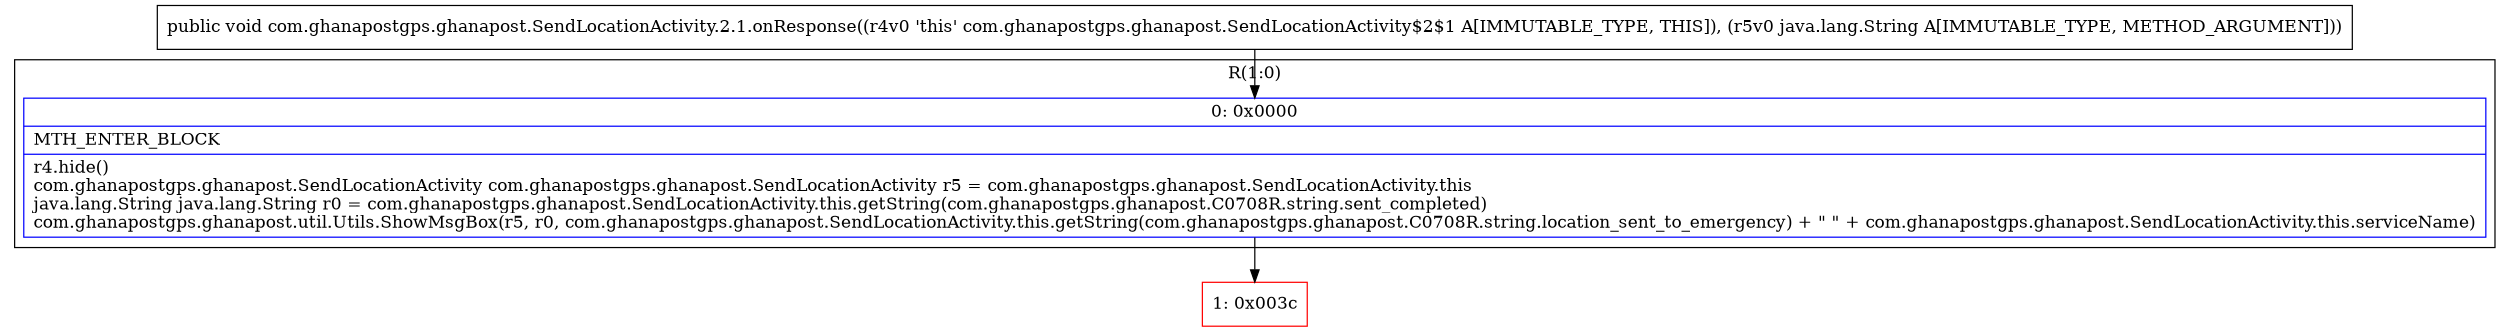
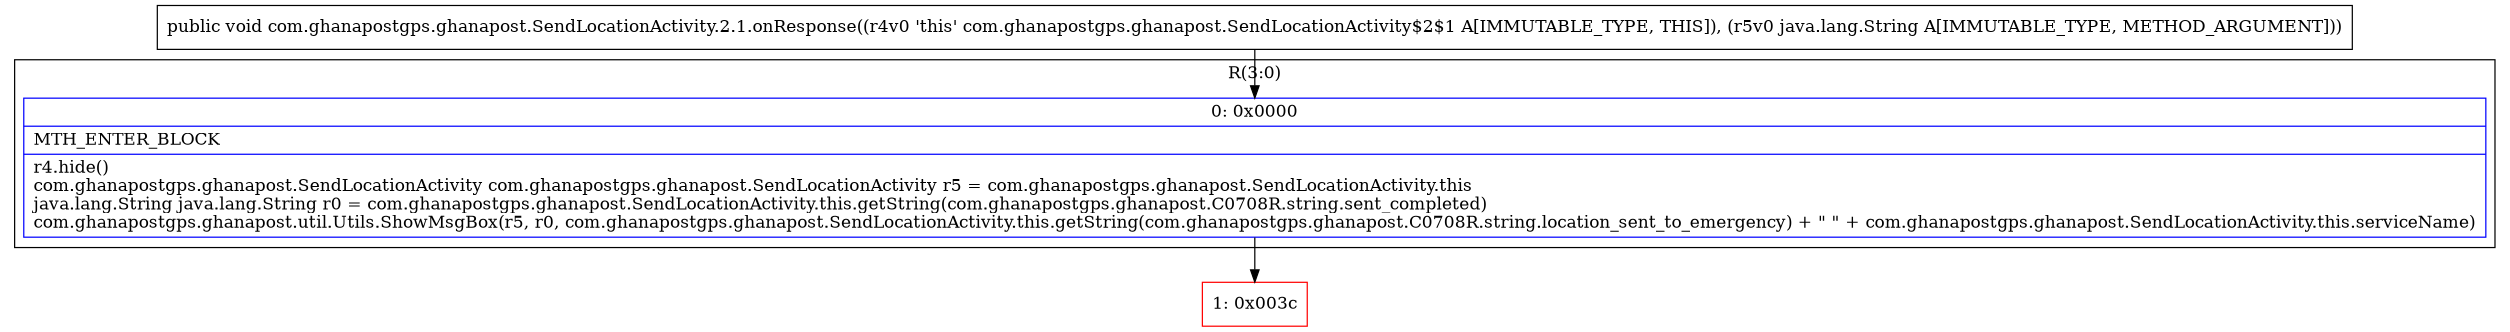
cluster "R(1:0)": label "R(1:0)" -> "R(3:0)"
